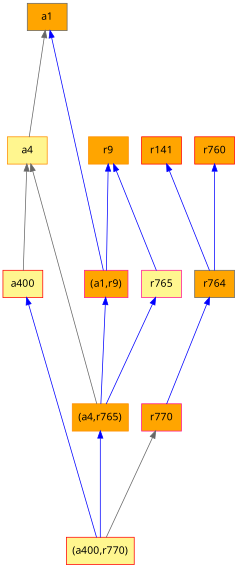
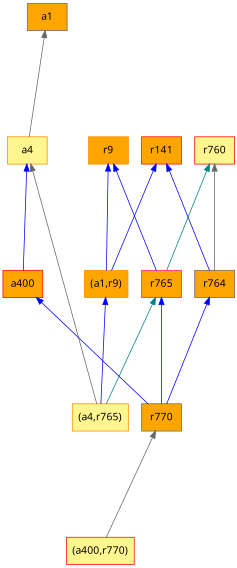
node "r760": fillcolor orange -> khaki1
edge "(a1,r9)" -> "a1": now "(a1,r9)" -> "r141"
edge "a400" -> "a4": color gray40 -> blue
edge "r764" -> "r760": color blue -> gray40
edge "r765" -> "r760": added
node "a400": fillcolor khaki1 -> orange
node "(a1,r9)": color deeppink -> darkorange
node "r765": fillcolor khaki1 -> orange
edge "(a4,r765)" -> "r765": color blue -> teal
edge "r770" -> "r765": added
node "(a4,r765)": fillcolor orange -> khaki1
node "r770": color deeppink -> gray40
edge "(a400,r770)" -> "a400": now "r770" -> "a400"
edge "(a400,r770)" -> "(a4,r765)": removed
